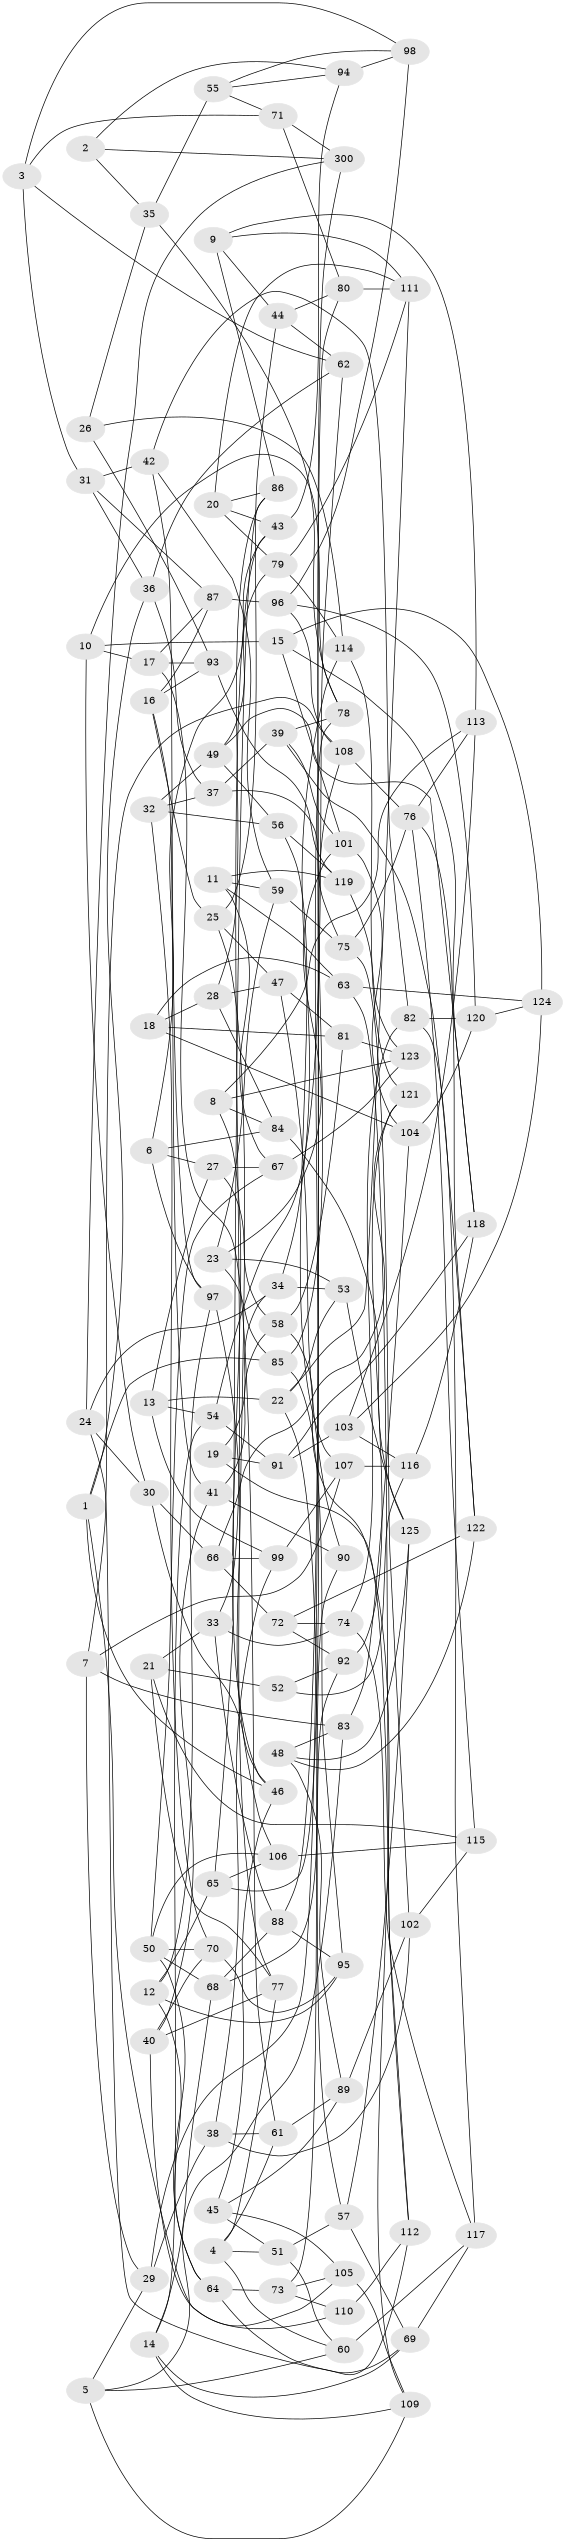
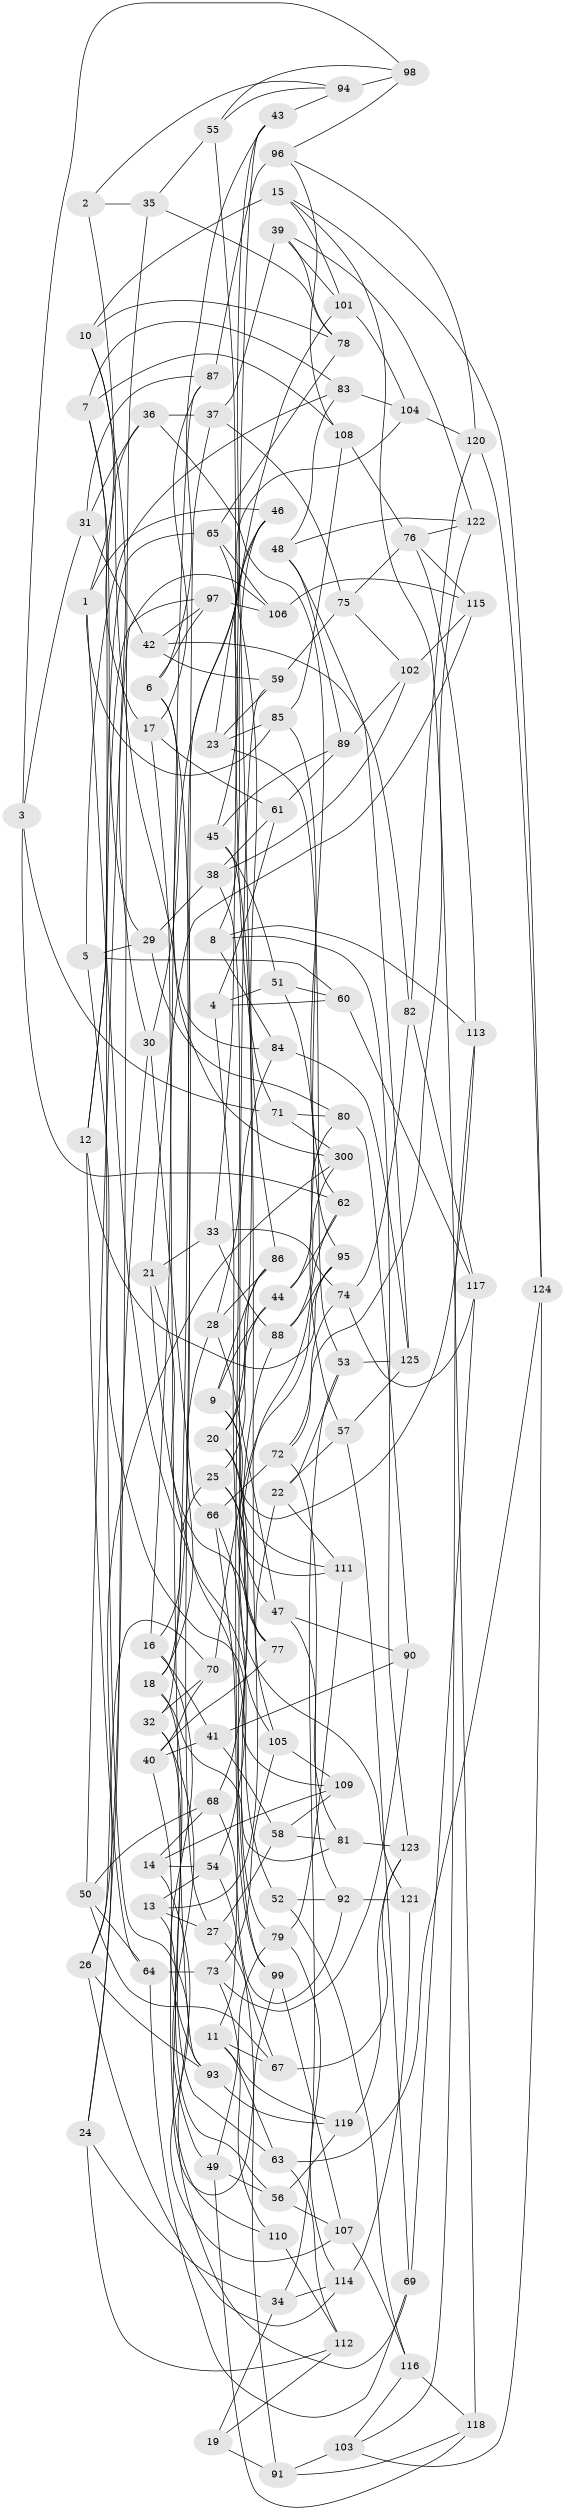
edge "80" -- "111": now "80" -- "90"
edge "50" -- "70": now "26" -- "70"
